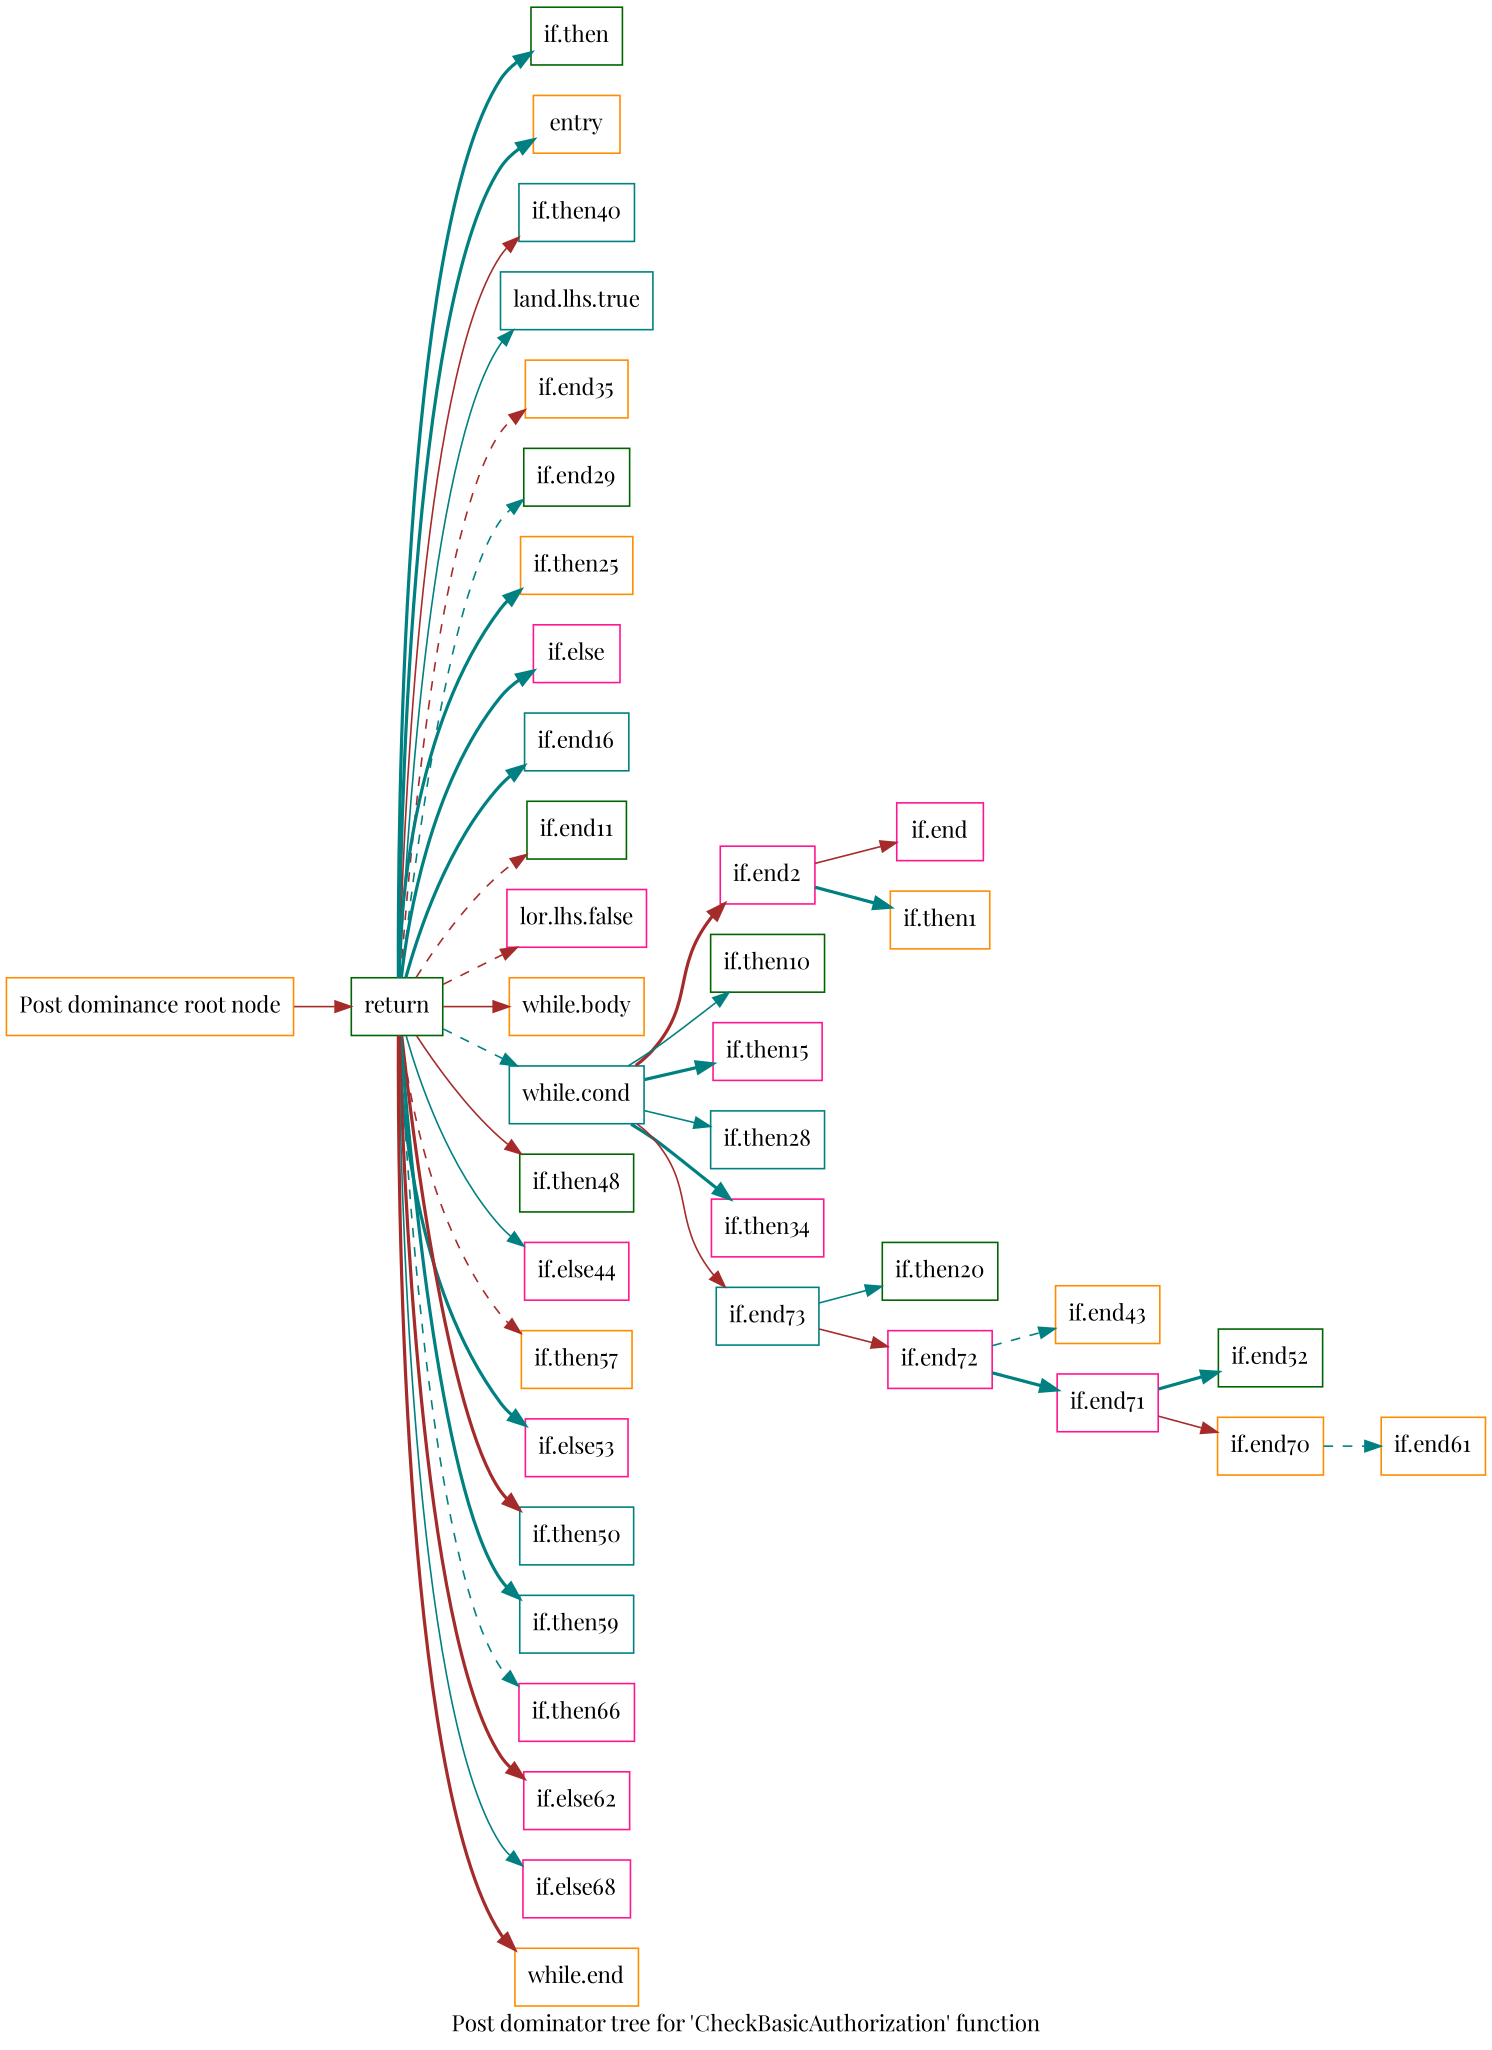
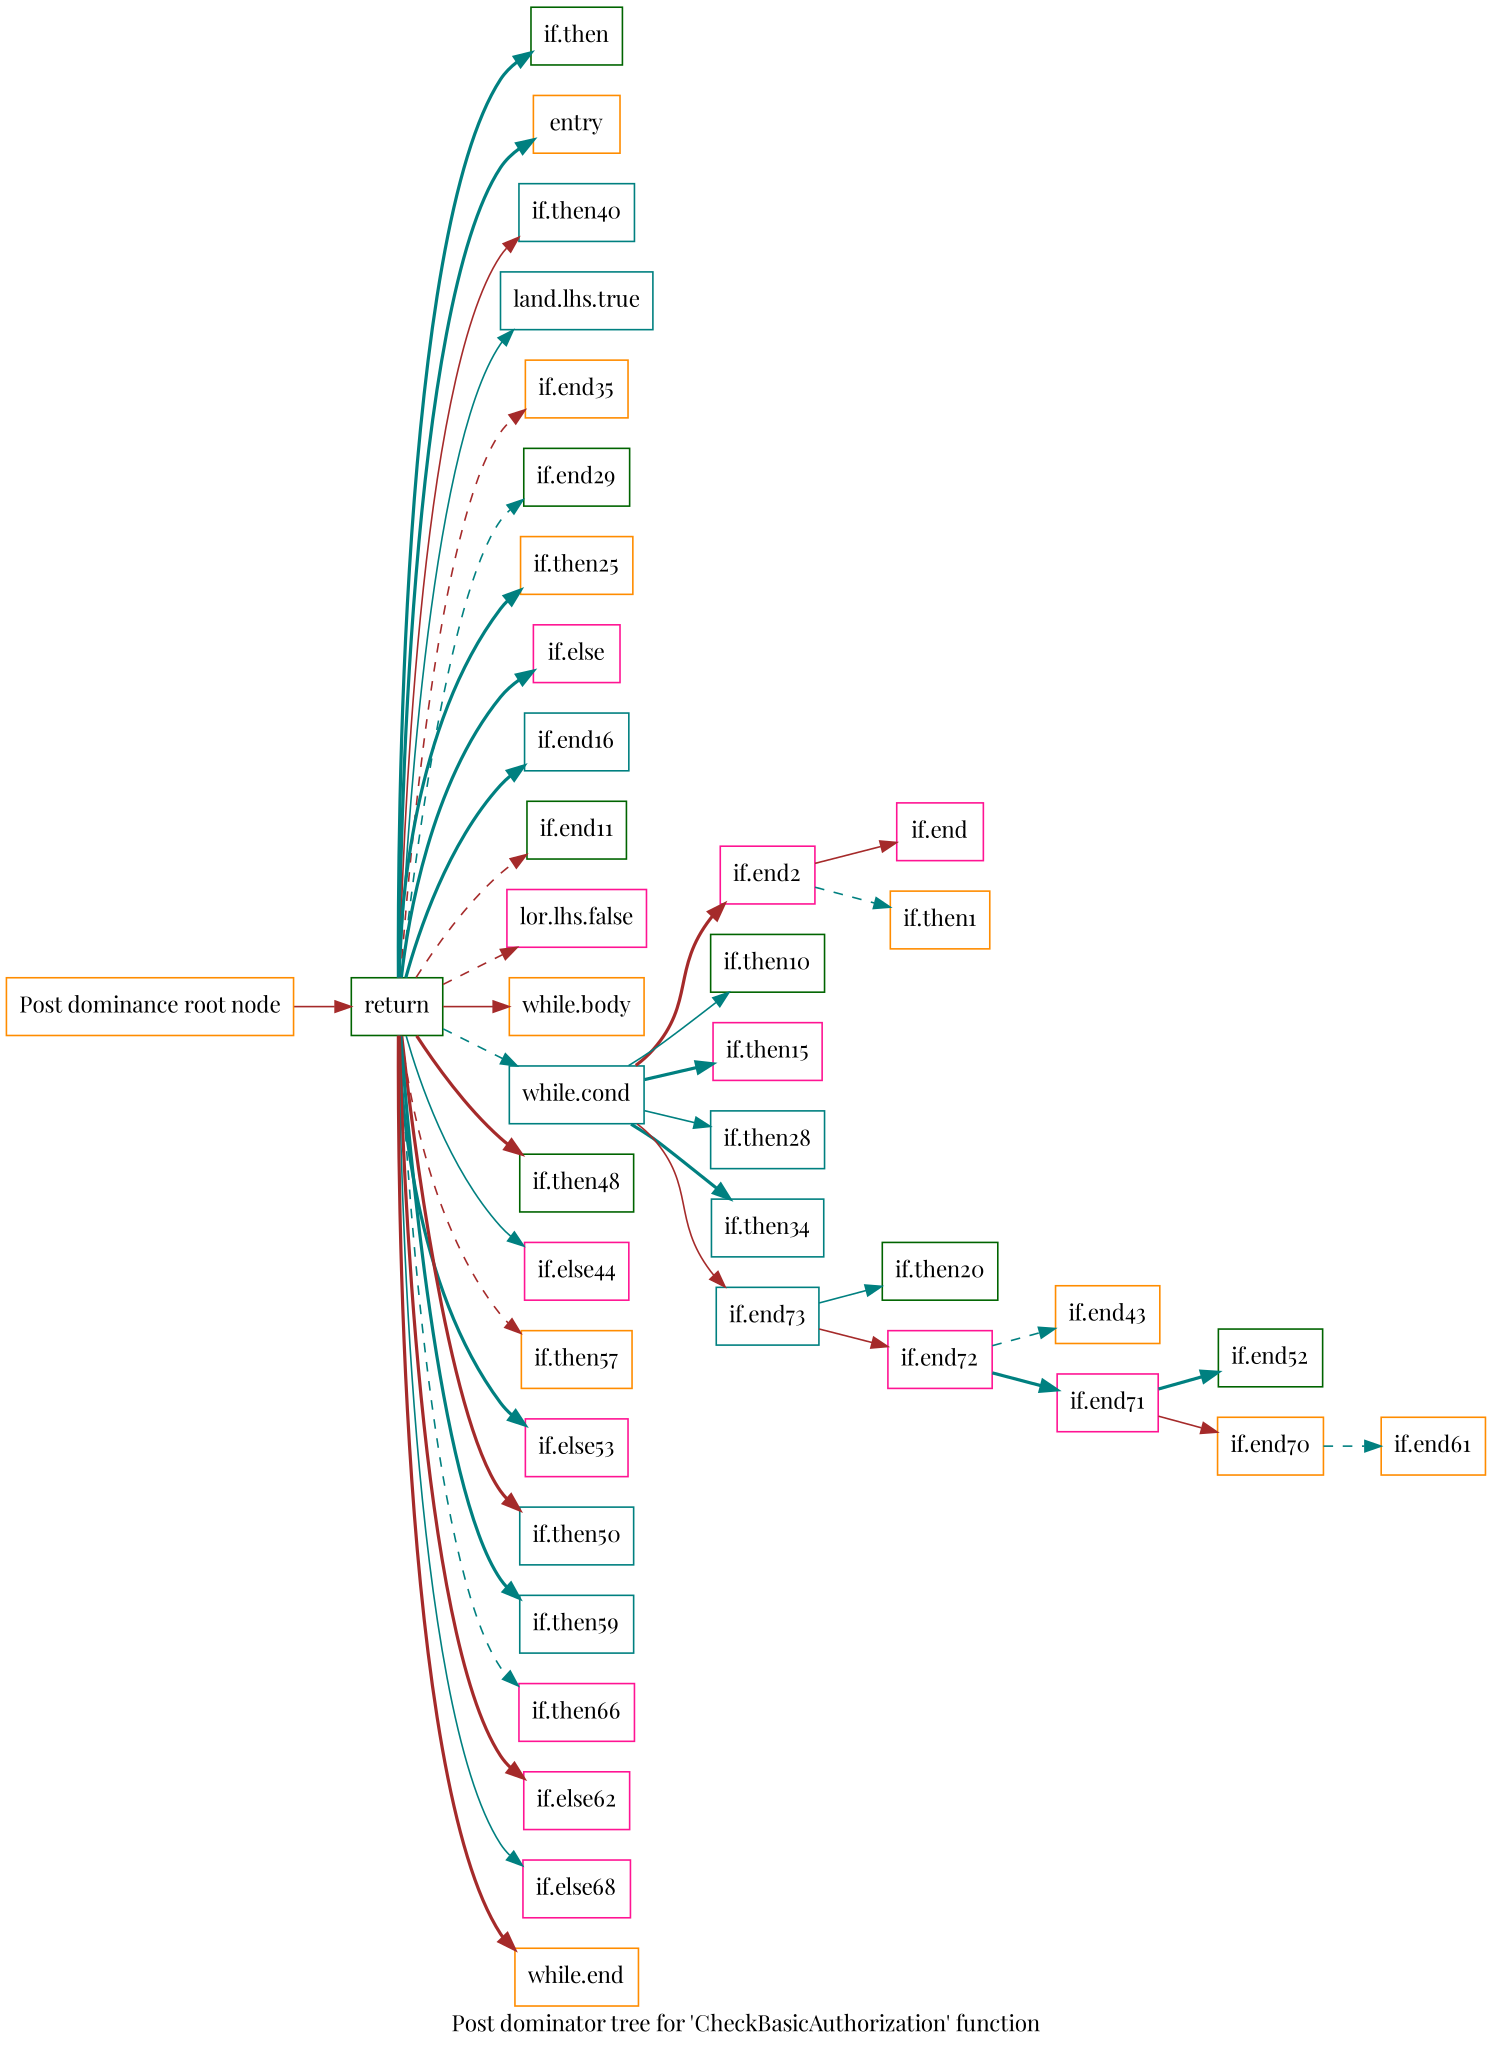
edge "if.end2" -> "if.then1": style bold -> dashed
edge "return" -> "if.then48": style solid -> bold
node "if.then34": color deeppink -> teal
